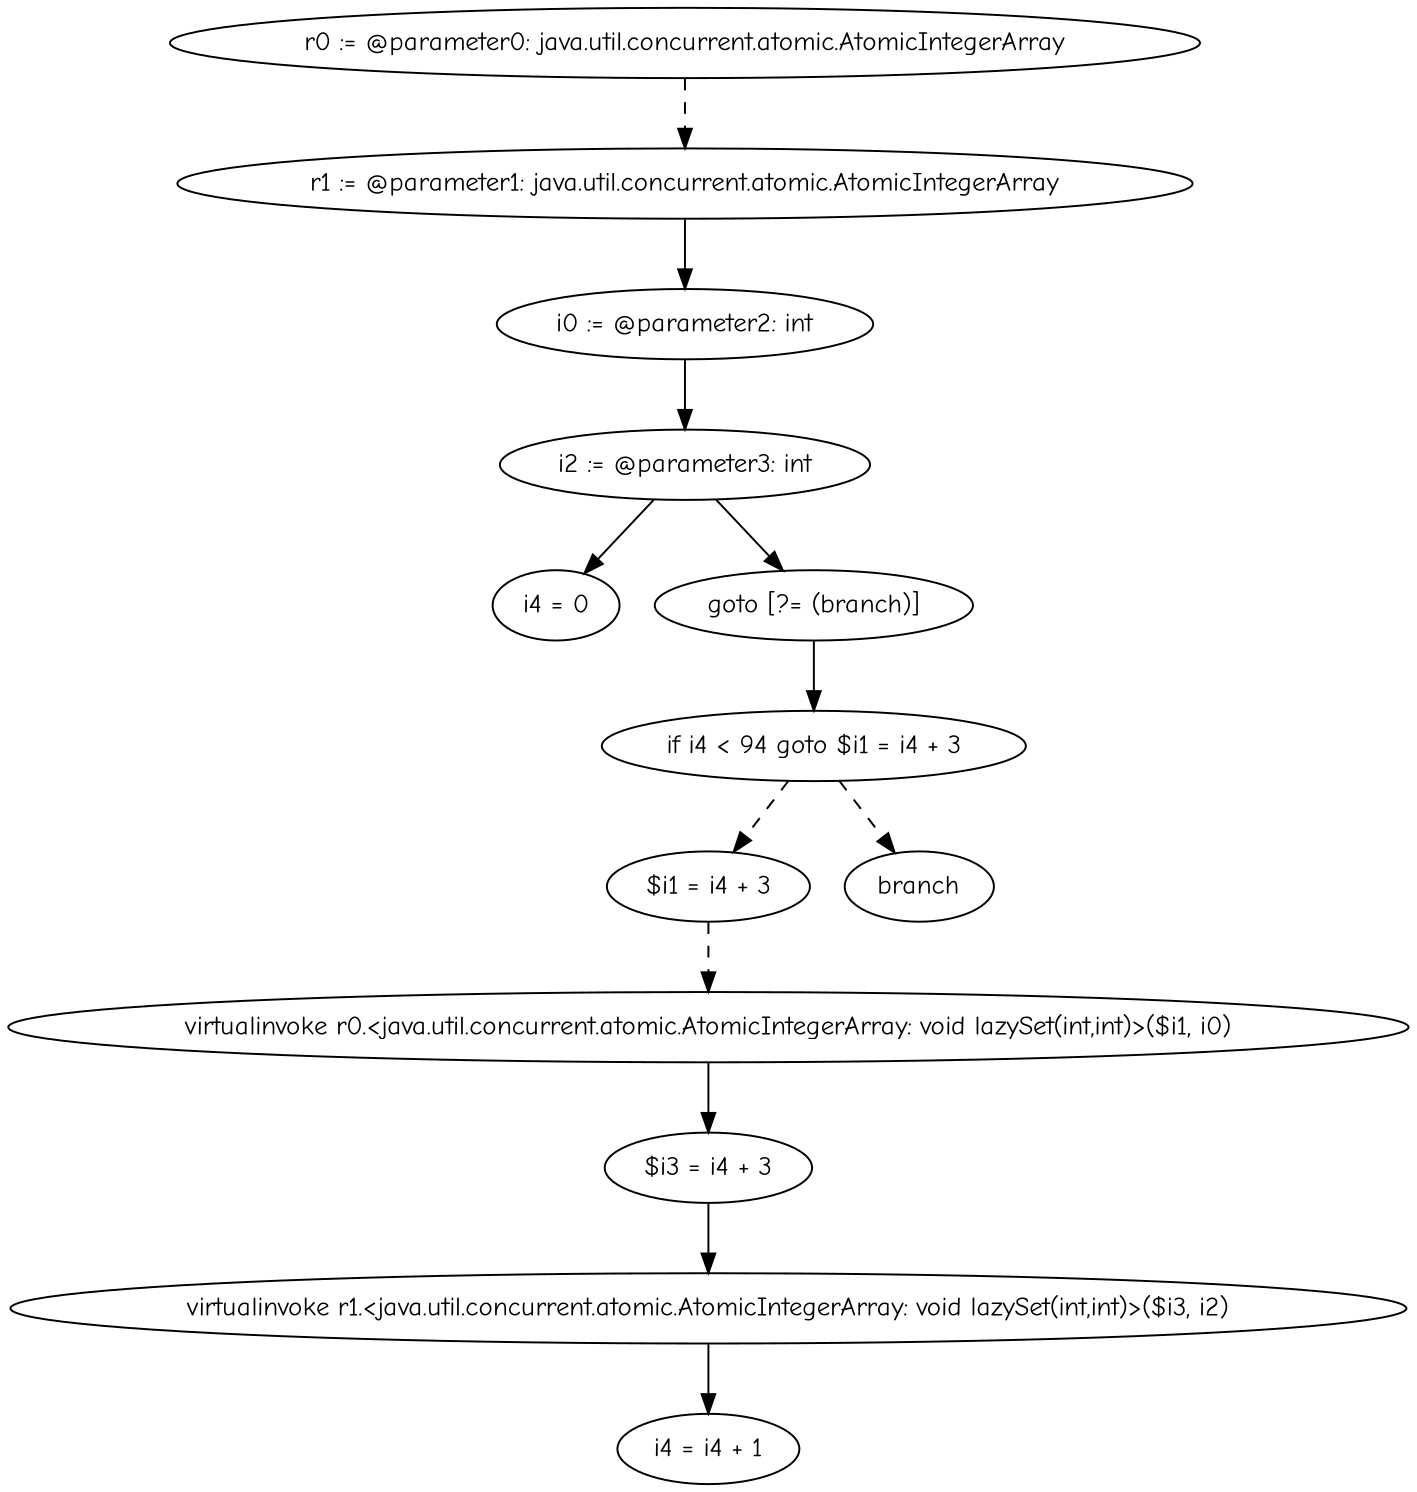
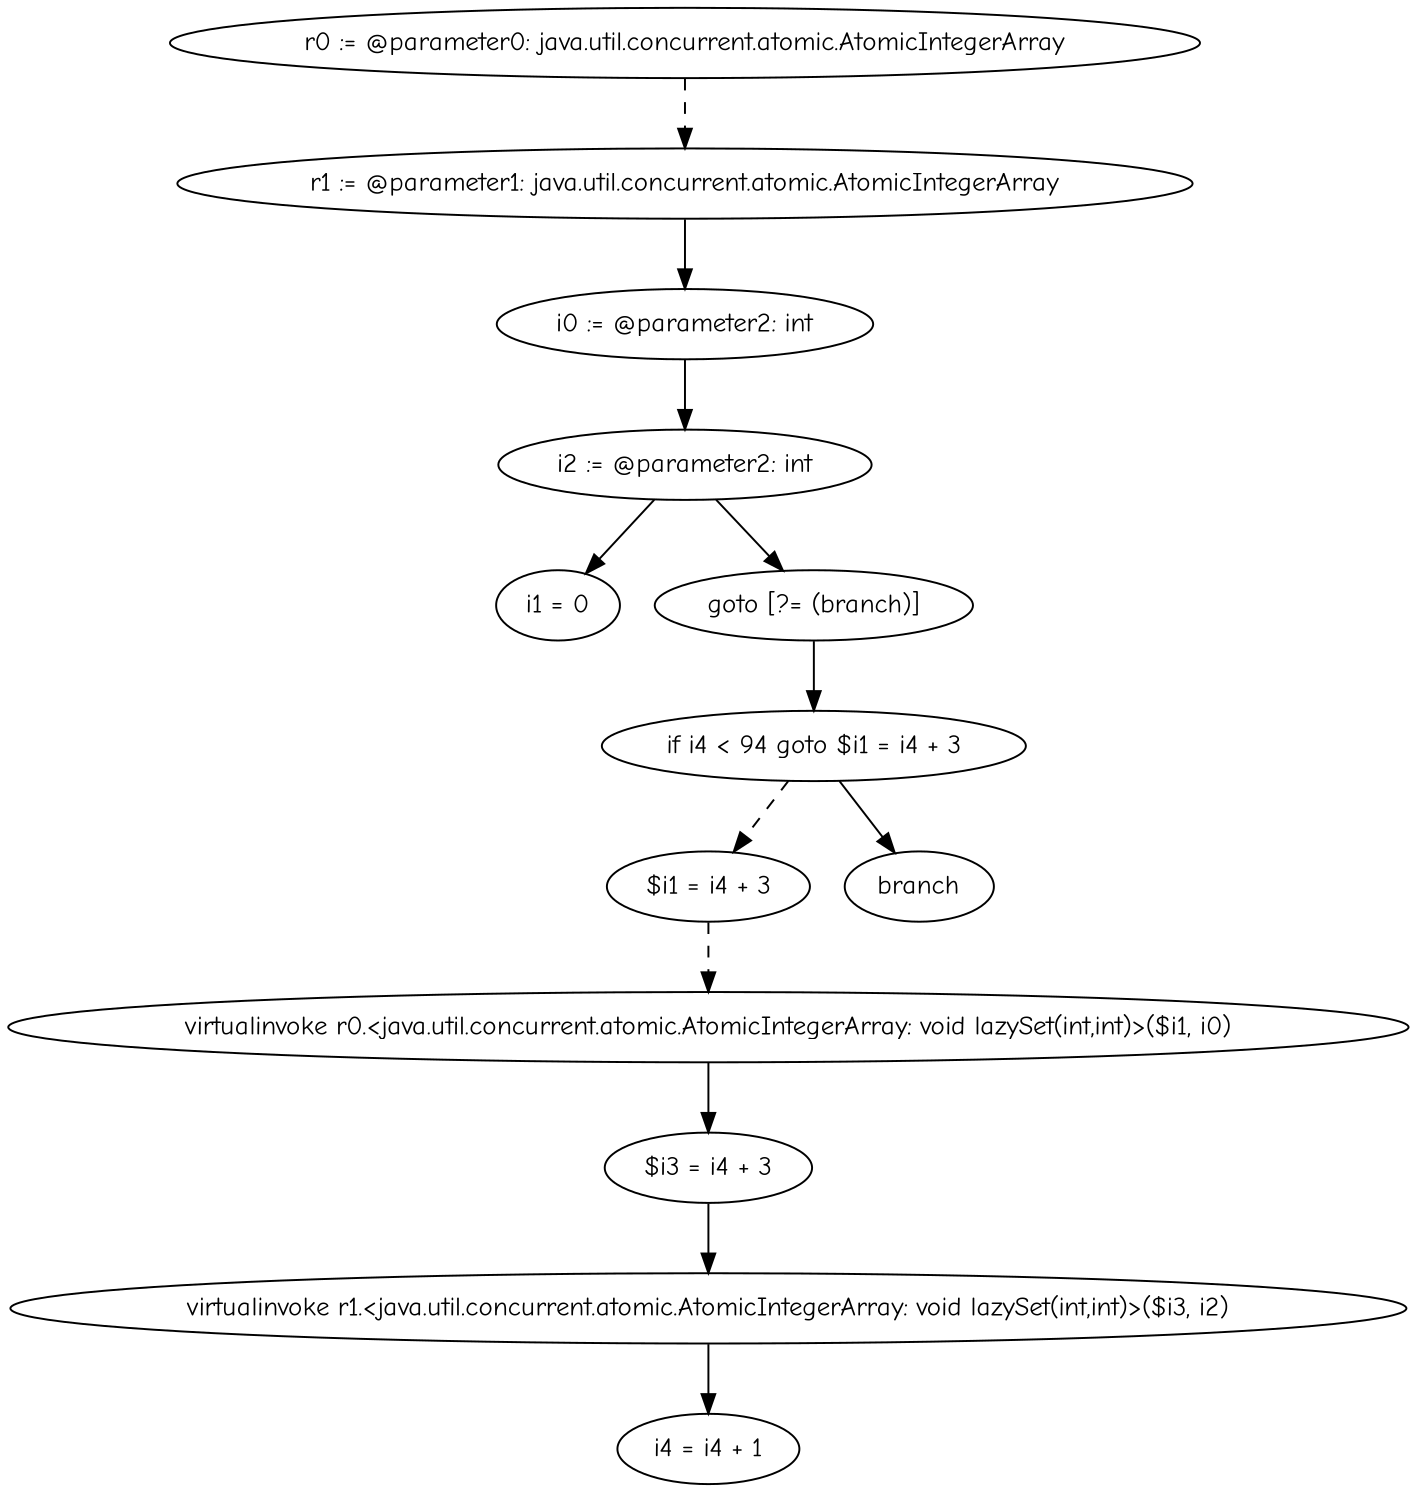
node "i2 := @parameter3: int": label "i2 := @parameter3: int" -> "i2 := @parameter2: int"
node "i4 = 0": label "i4 = 0" -> "i1 = 0"
edge "if i4 < 94 goto $i1 = i4 + 3" -> "branch": style dashed -> solid
